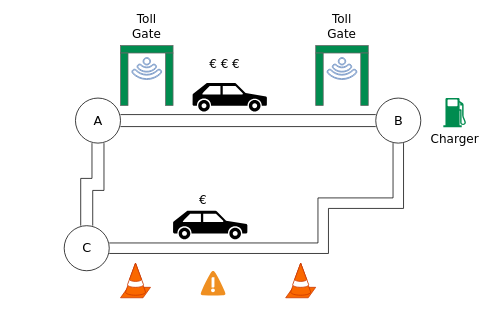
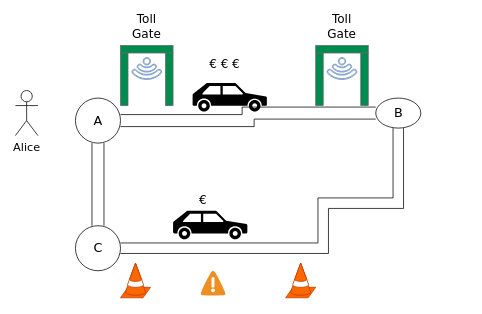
node "Alice": added
node "Charger": removed
node "B": size 45x45 -> 45x30
node "C": moved (87, 248) -> (98, 248)
